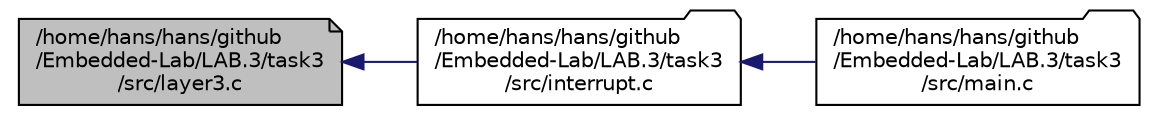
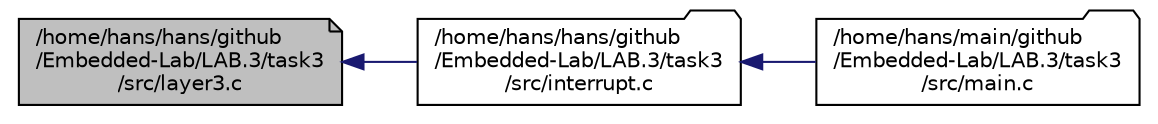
node "/home/hans/hans/github /Embedded-Lab/LAB.3/task3 /src/main.c": label "/home/hans/hans/github /Embedded-Lab/LAB.3/task3 /src/main.c" -> "/home/hans/main/github /Embedded-Lab/LAB.3/task3 /src/main.c"
